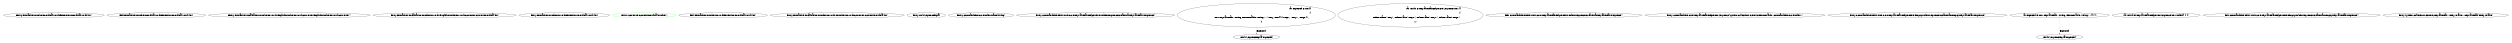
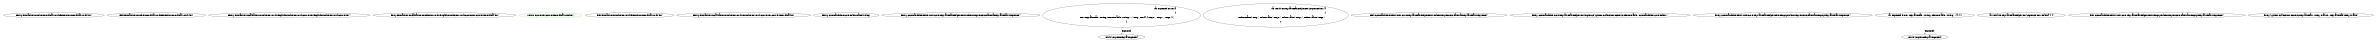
node "Entry Humanizer.NumberToWordsExtension.ToOrdinalWords(int)": removed
node "Entry Unk.SequenceEqual": removed
